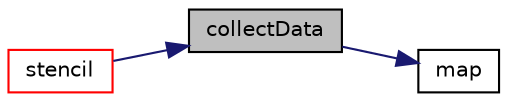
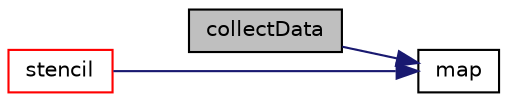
edge "stencil" -> "collectData": now "stencil" -> "map"
